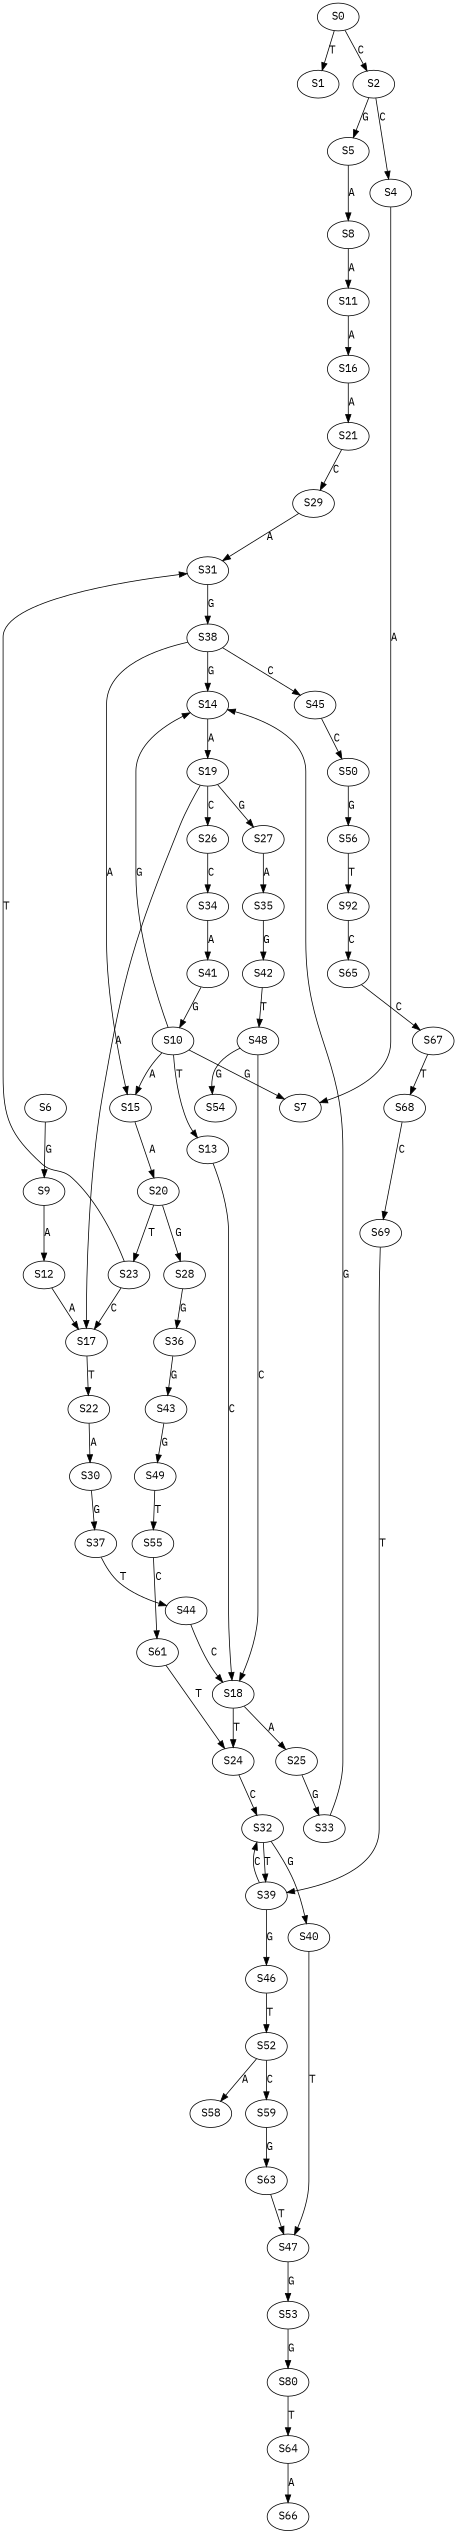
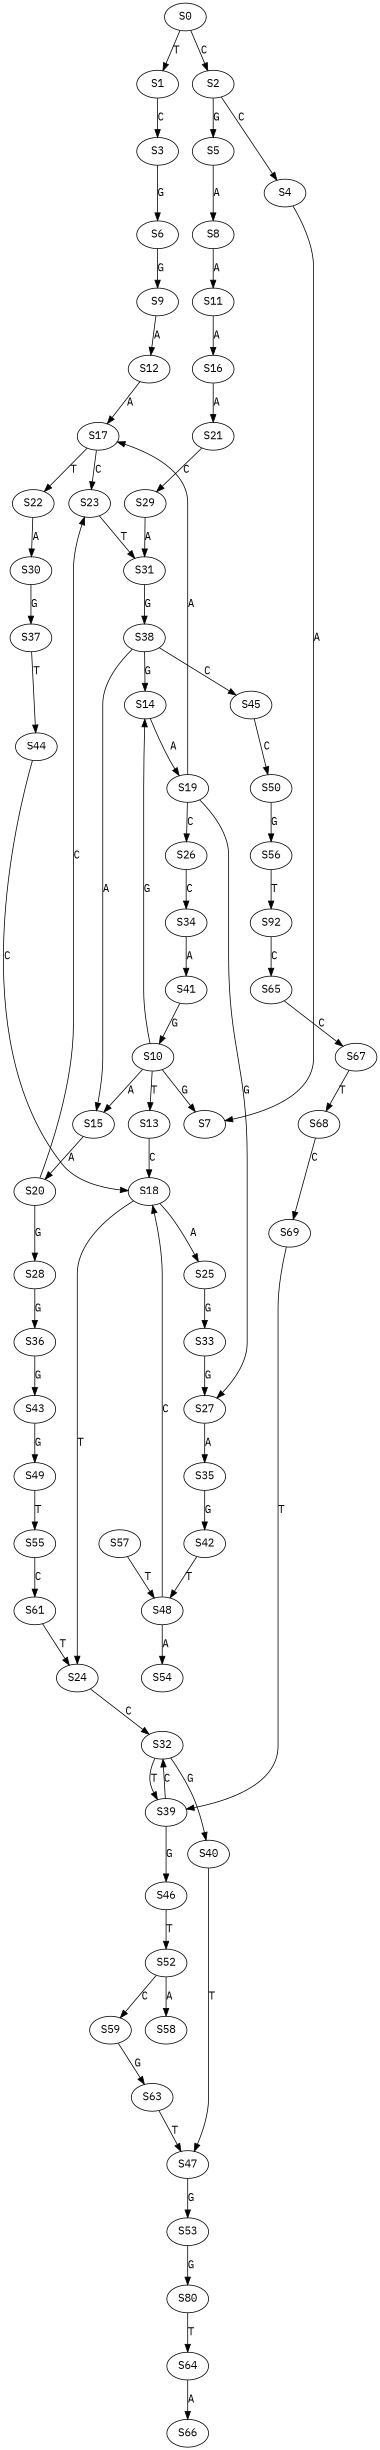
node "S3": added
edge "S48" -> "S54": label "G" -> "A"
edge "S20" -> "S23": label "T" -> "C"
edge "S33" -> "S14": now "S33" -> "S27"
edge "S23" -> "S17": reversed
node "S57": added
